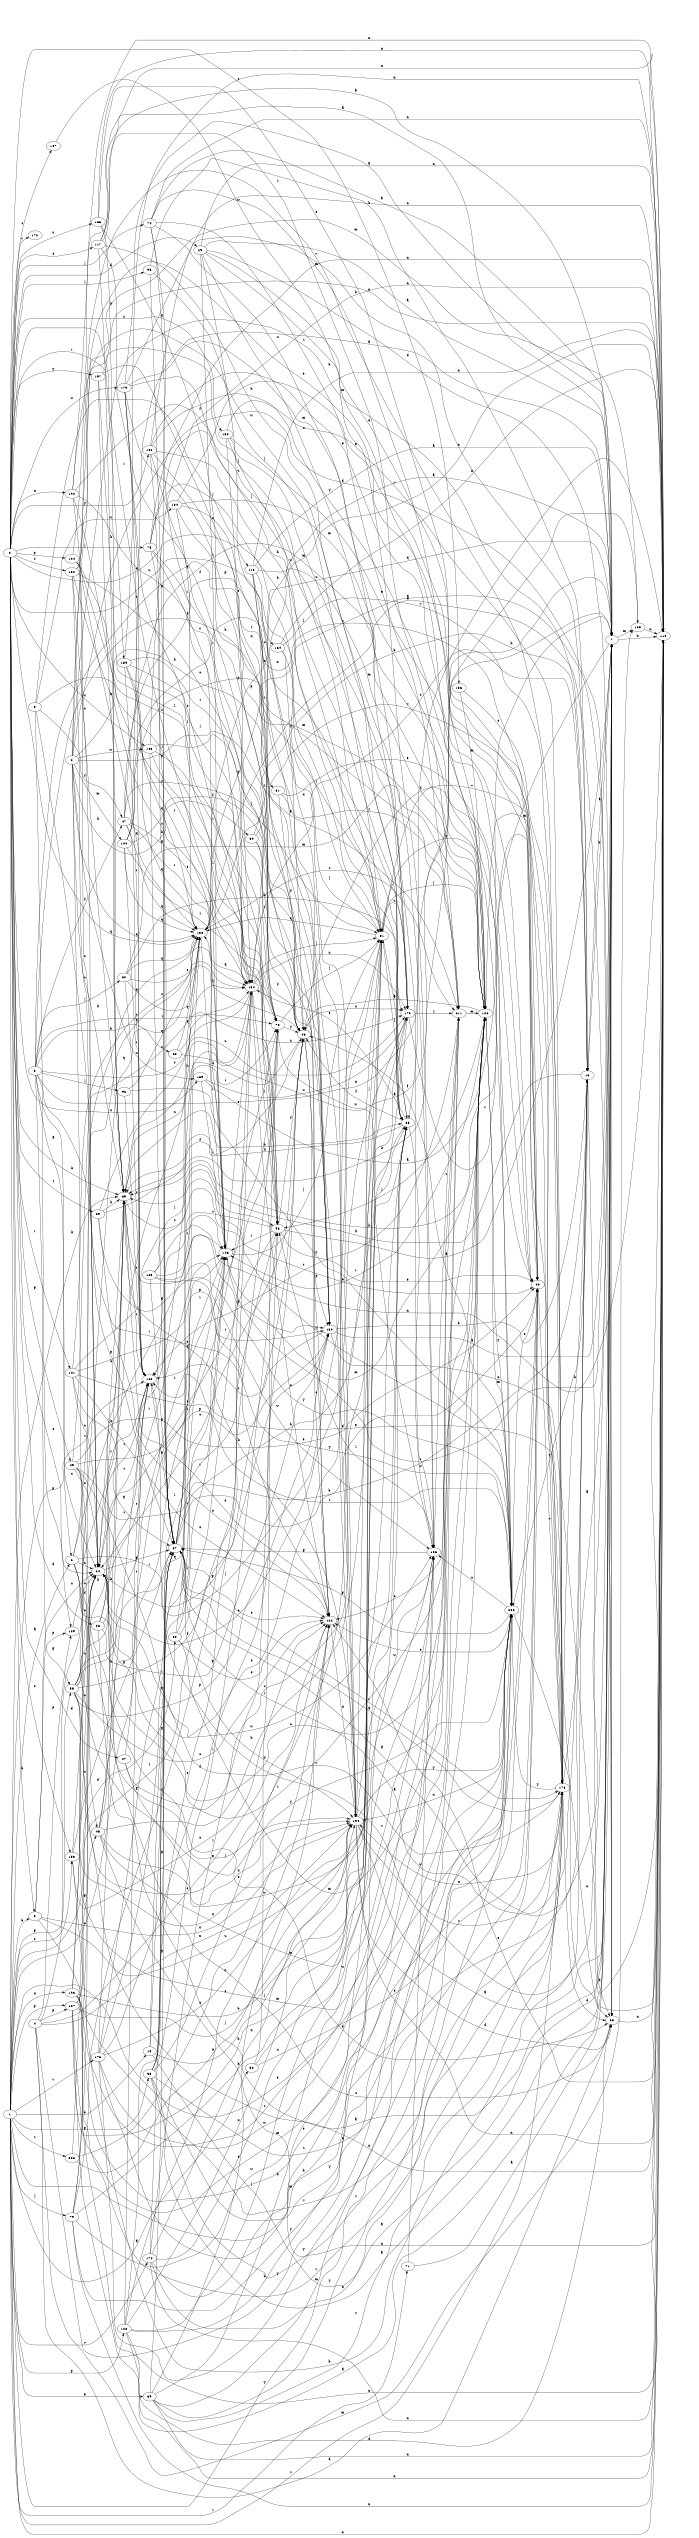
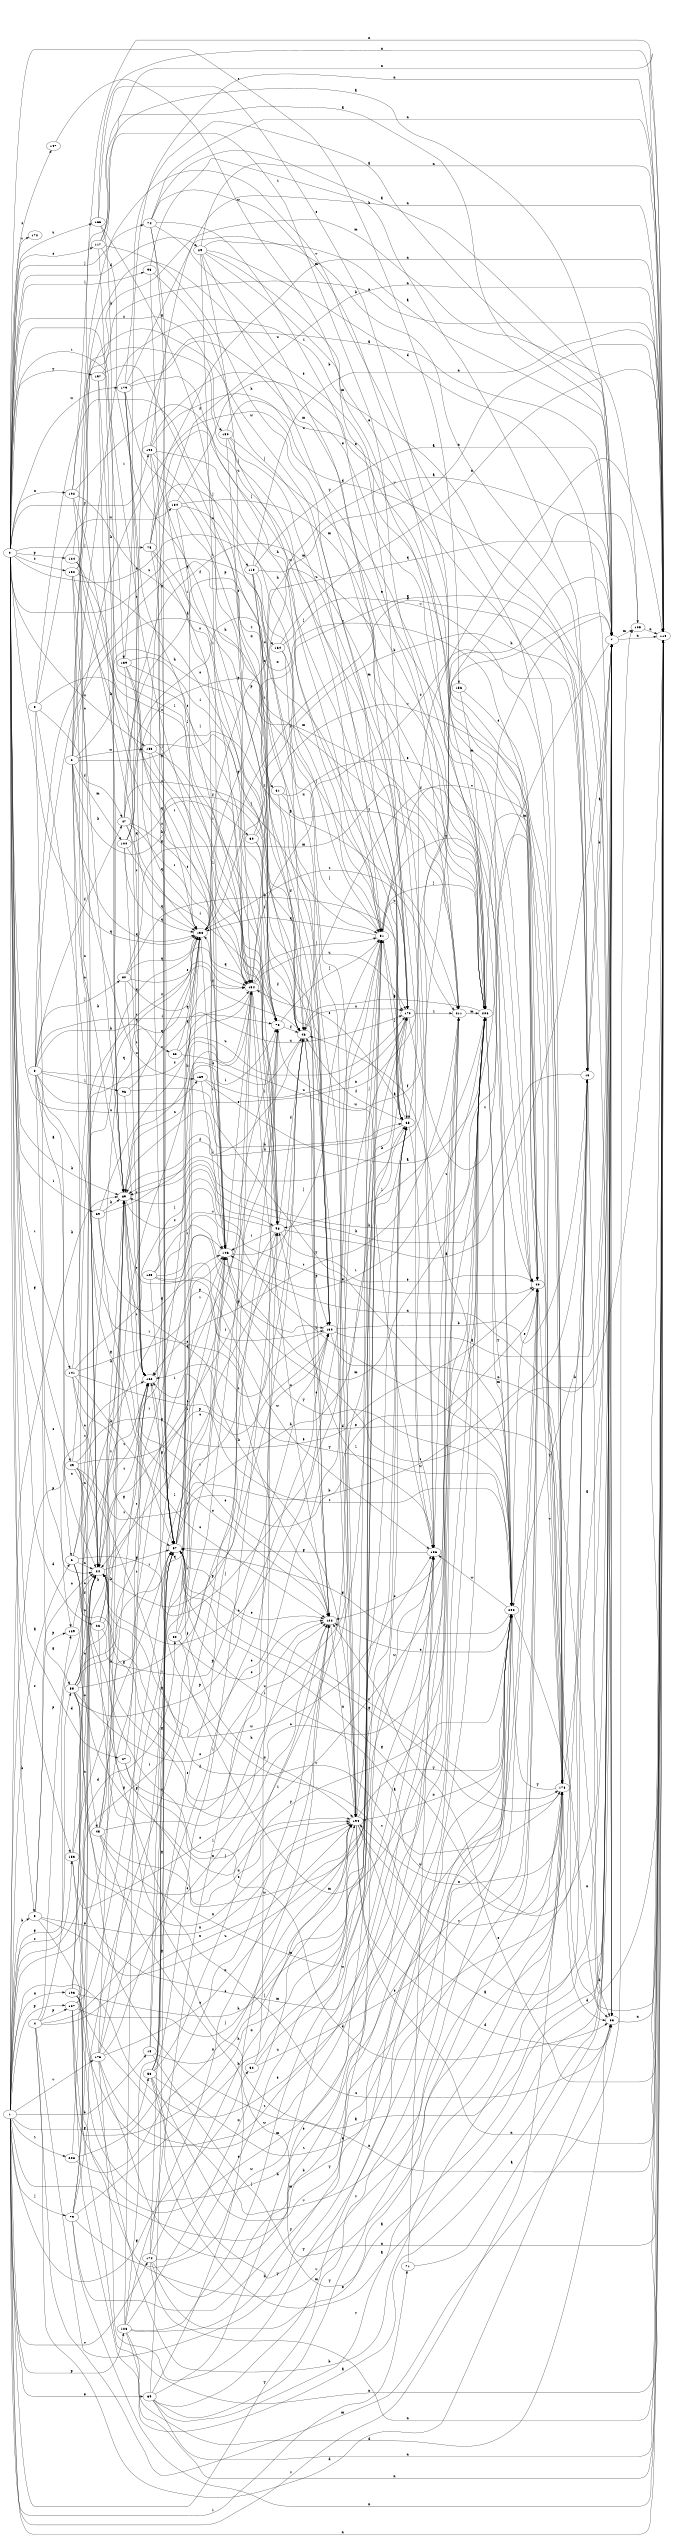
node "106": label "106" -> "206"
edge "127" -> "45": now "127" -> "57"
